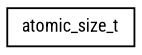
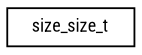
node "atomic_size_t": label "atomic_size_t" -> "size_size_t"
